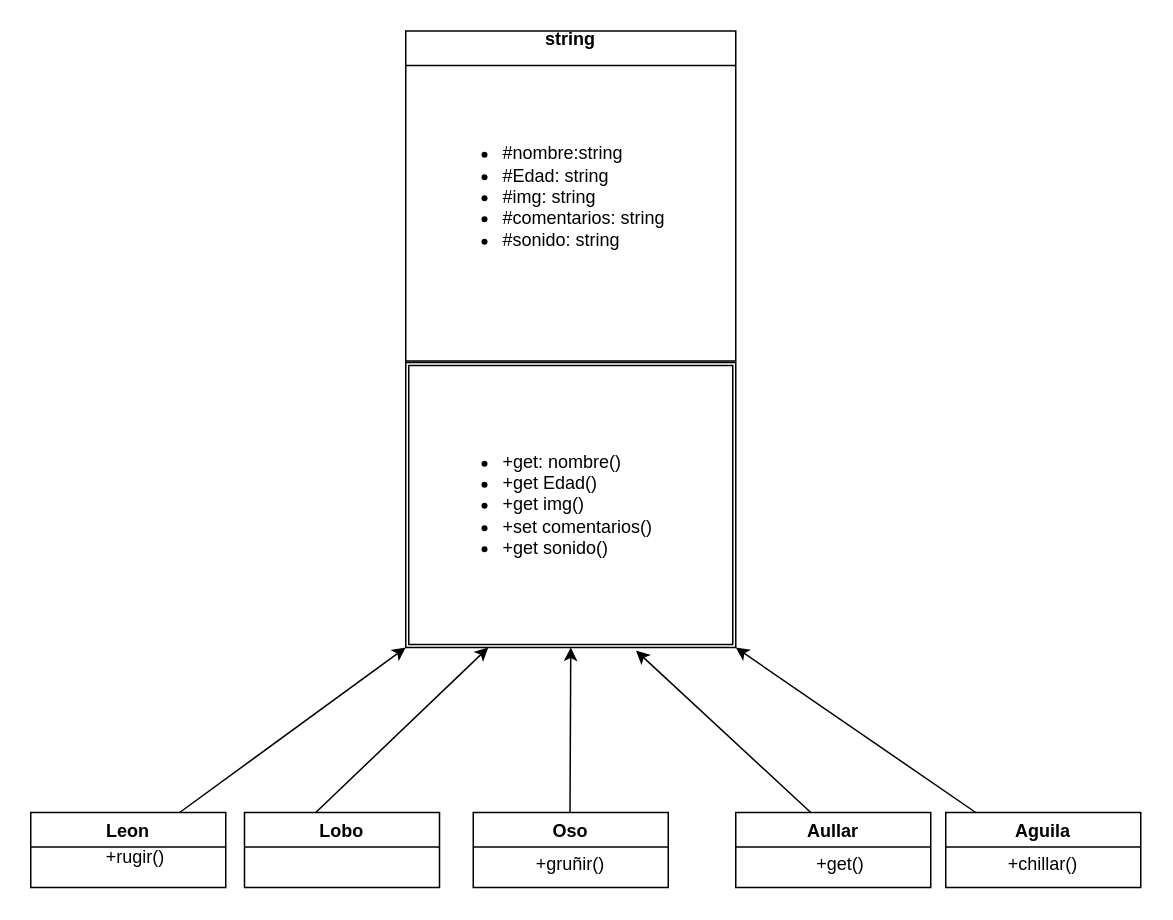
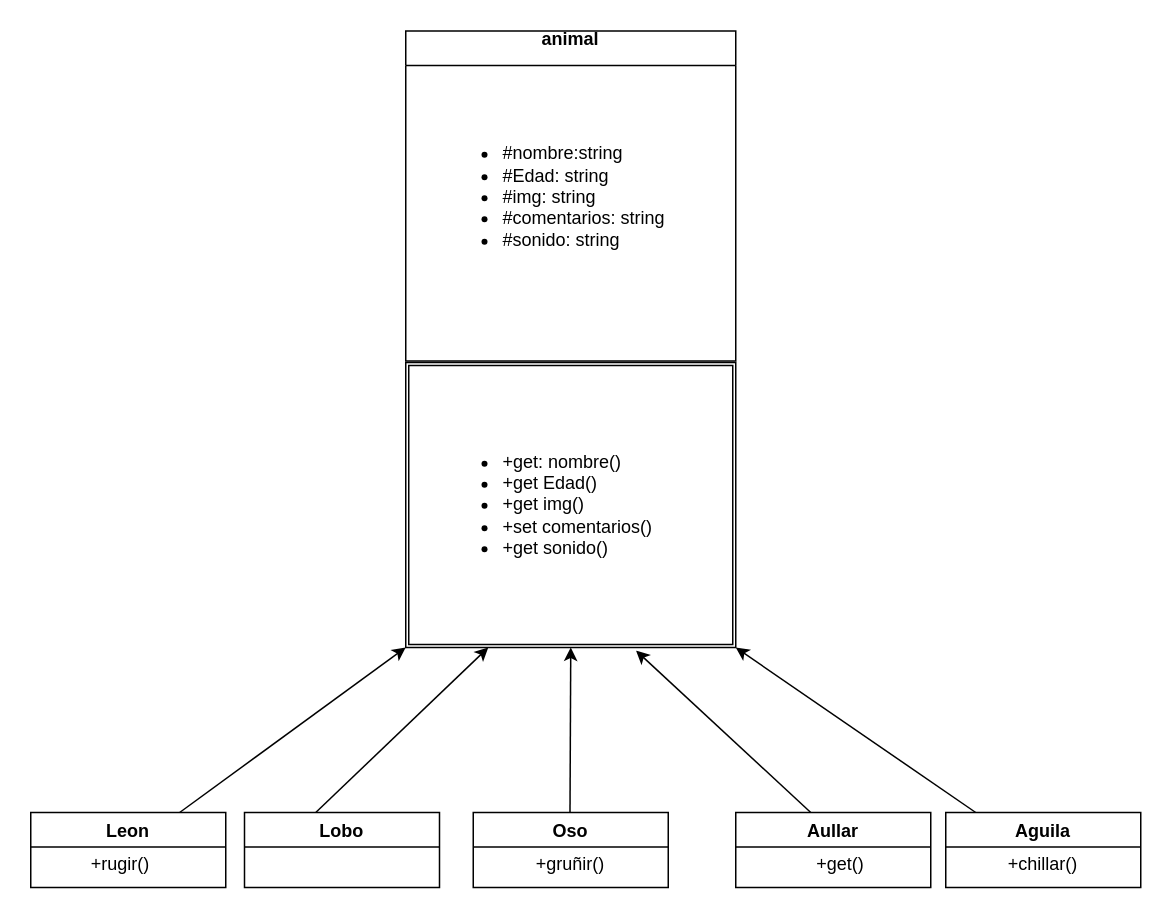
node "string": label "string" -> "animal"
node "+rugir()": moved (136, 857) -> (121, 865)
